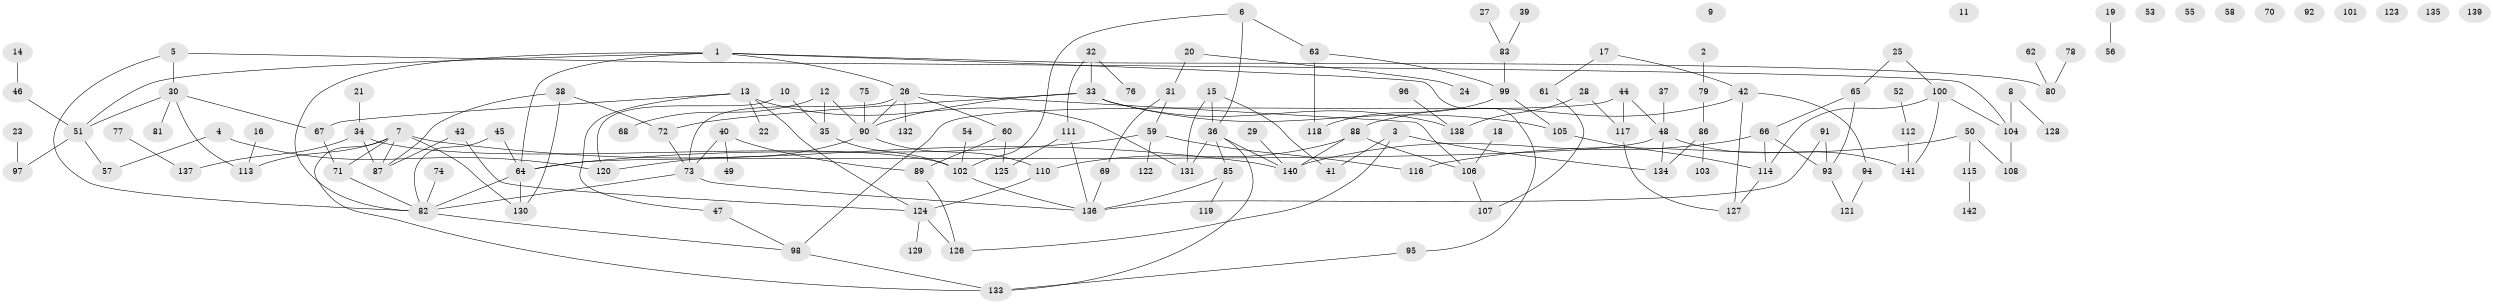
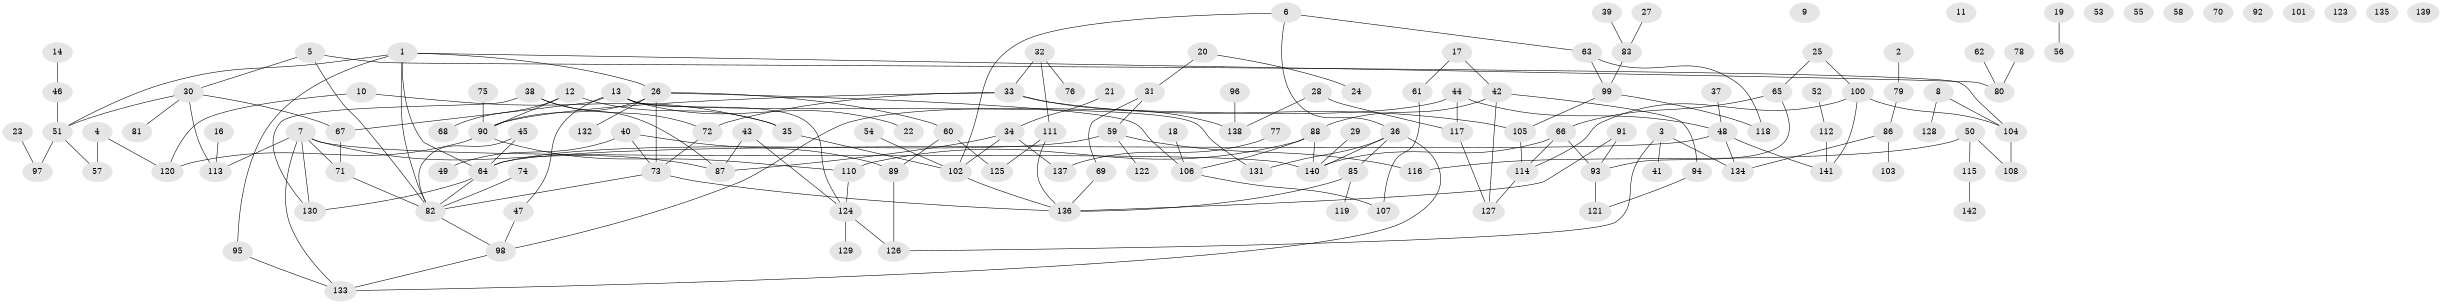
node "15": removed
